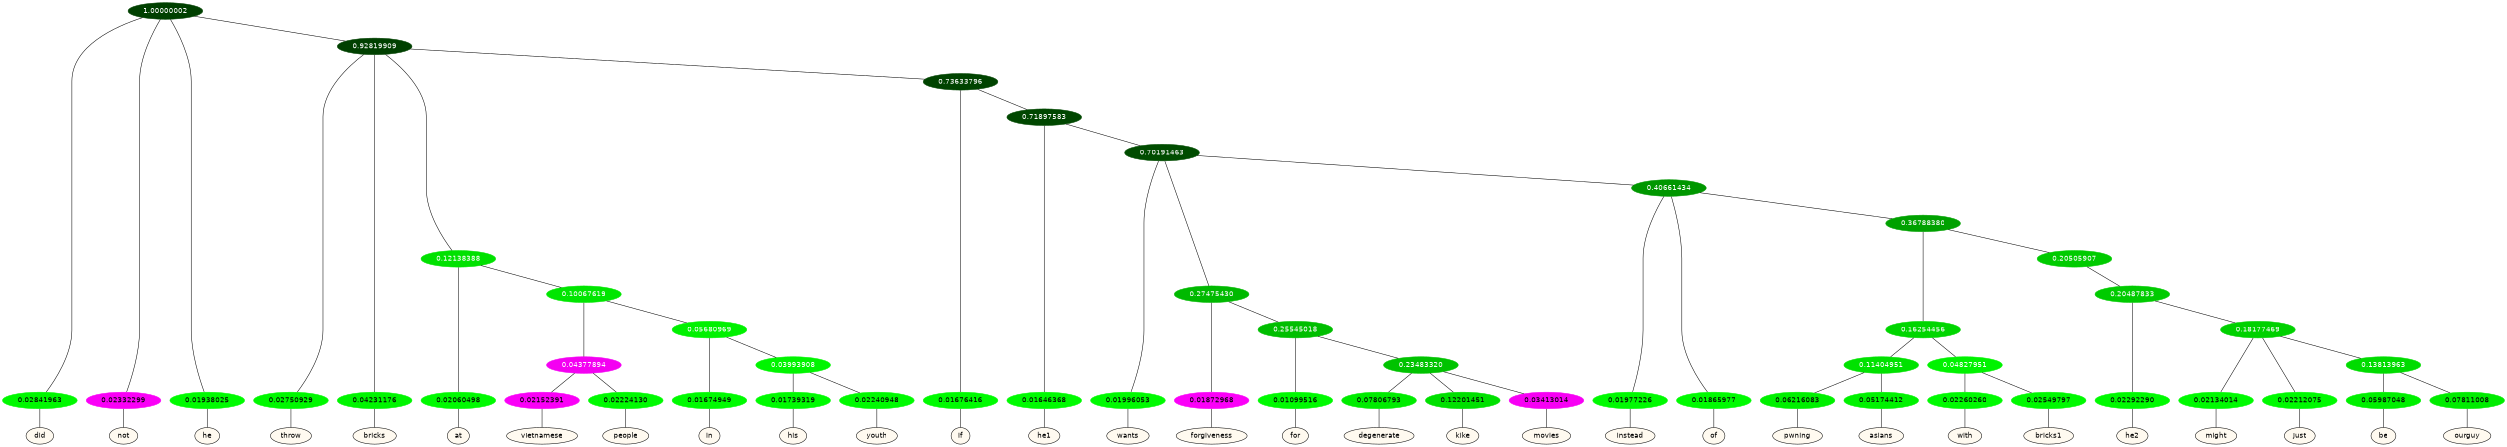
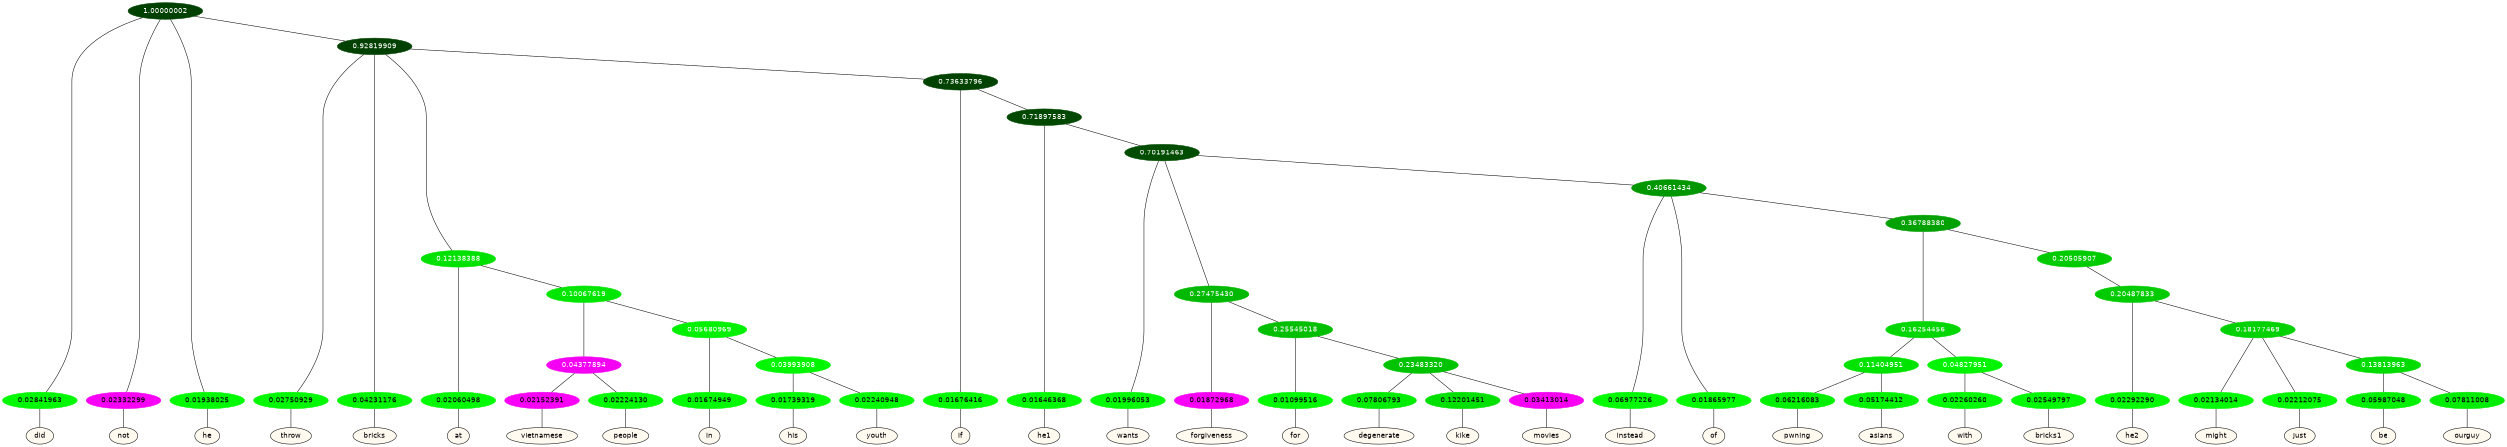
node "0.01977226": label "0.01977226" -> "0.06977226"
